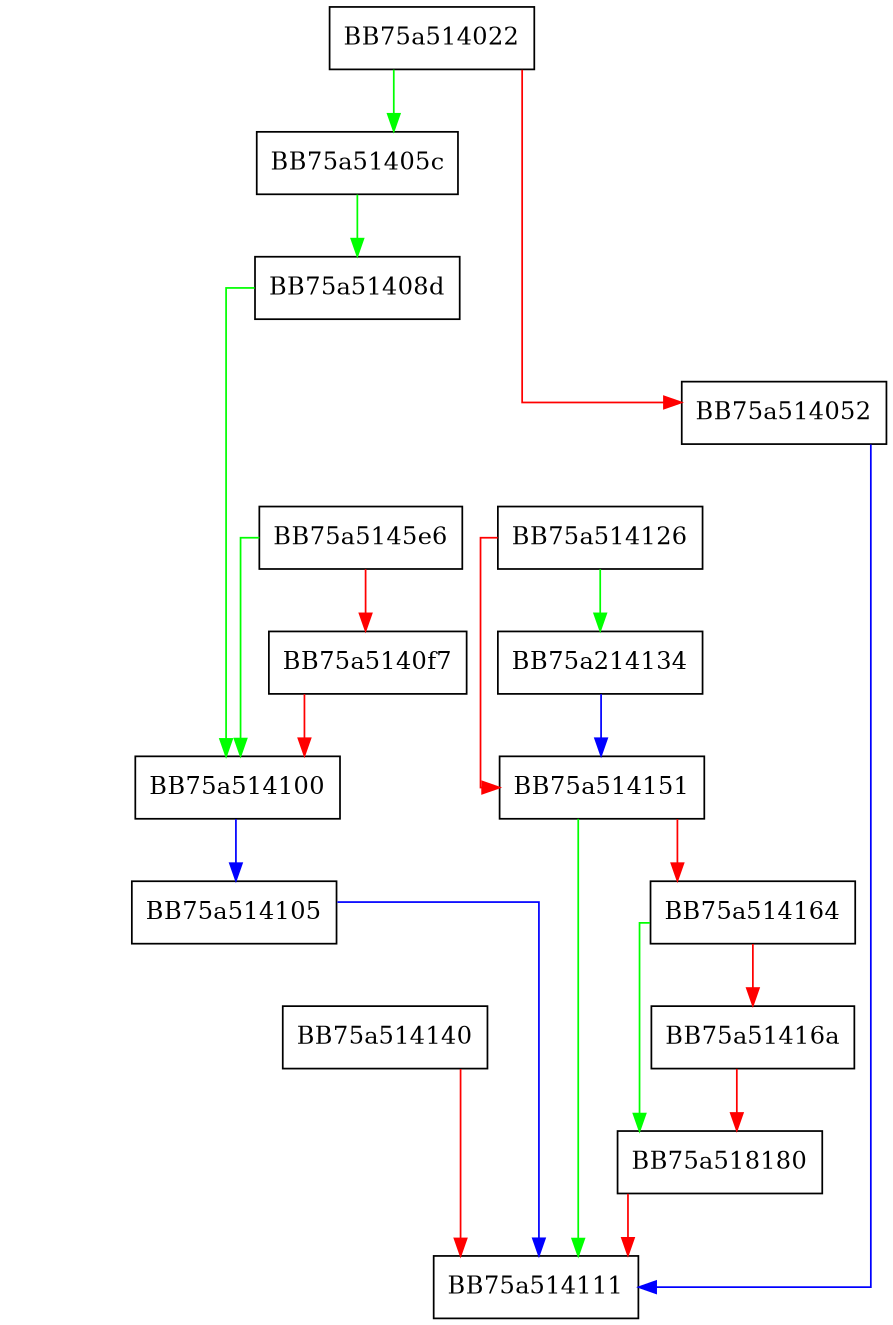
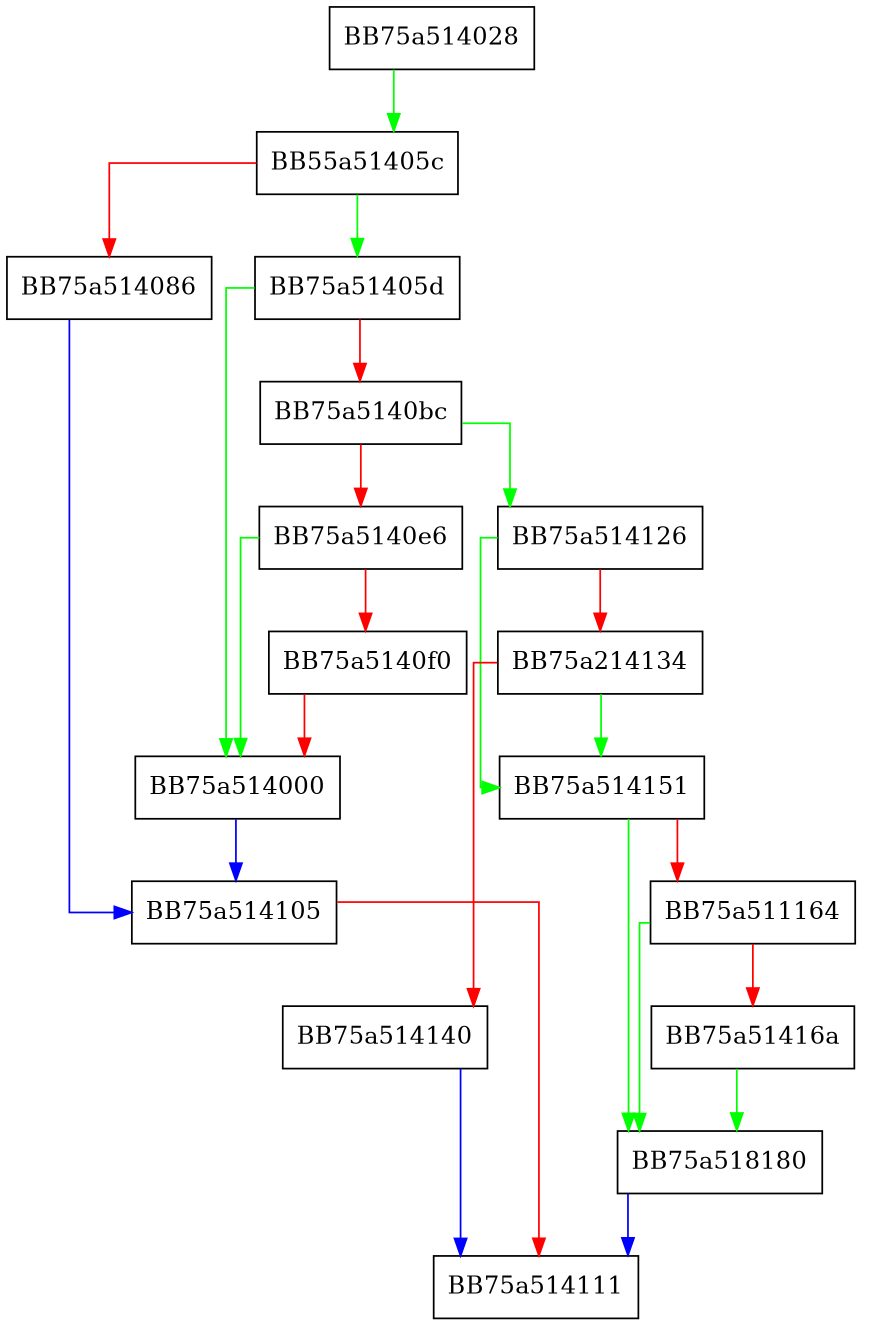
node "BB75a514022": label "BB75a514022" -> "BB75a514028"
node "BB75a51405c": label "BB75a51405c" -> "BB55a51405c"
node "BB75a514086": added
node "BB75a51408d": label "BB75a51408d" -> "BB75a51405d"
node "BB75a5140bc": added
node "BB75a514052": removed
node "BB75a5145e6": label "BB75a5145e6" -> "BB75a5140e6"
edge "BB75a514126" -> "BB75a214134": color green -> red
edge "BB75a514126" -> "BB75a514151": color red -> green
node "BB75a5140f7": label "BB75a5140f7" -> "BB75a5140f0"
edge "BB75a214134" -> "BB75a514151": color blue -> green
node "BB75a514100": label "BB75a514100" -> "BB75a514000"
edge "BB75a214134" -> "BB75a514140": added
node "BB75a514164": label "BB75a514164" -> "BB75a511164"
edge "BB75a514105" -> "BB75a514111": color blue -> red
edge "BB75a514151" -> "BB75a514111": now "BB75a514151" -> "BB75a518180"
edge "BB75a51416a" -> "BB75a518180": color red -> green
edge "BB75a514140" -> "BB75a514111": color red -> blue
edge "BB75a518180" -> "BB75a514111": color red -> blue
